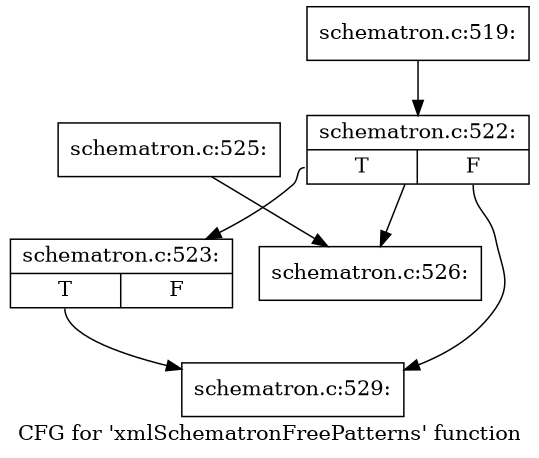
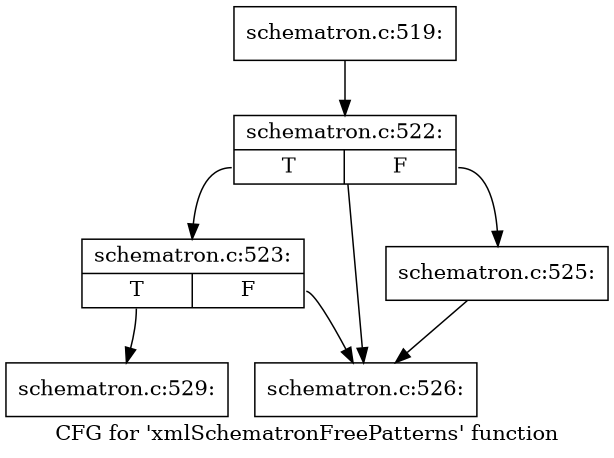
edge "schematron.c:522:" -> "schematron.c:529:": now "schematron.c:522:" -> "schematron.c:525:"
edge "schematron.c:523:" -> "schematron.c:526:": added
